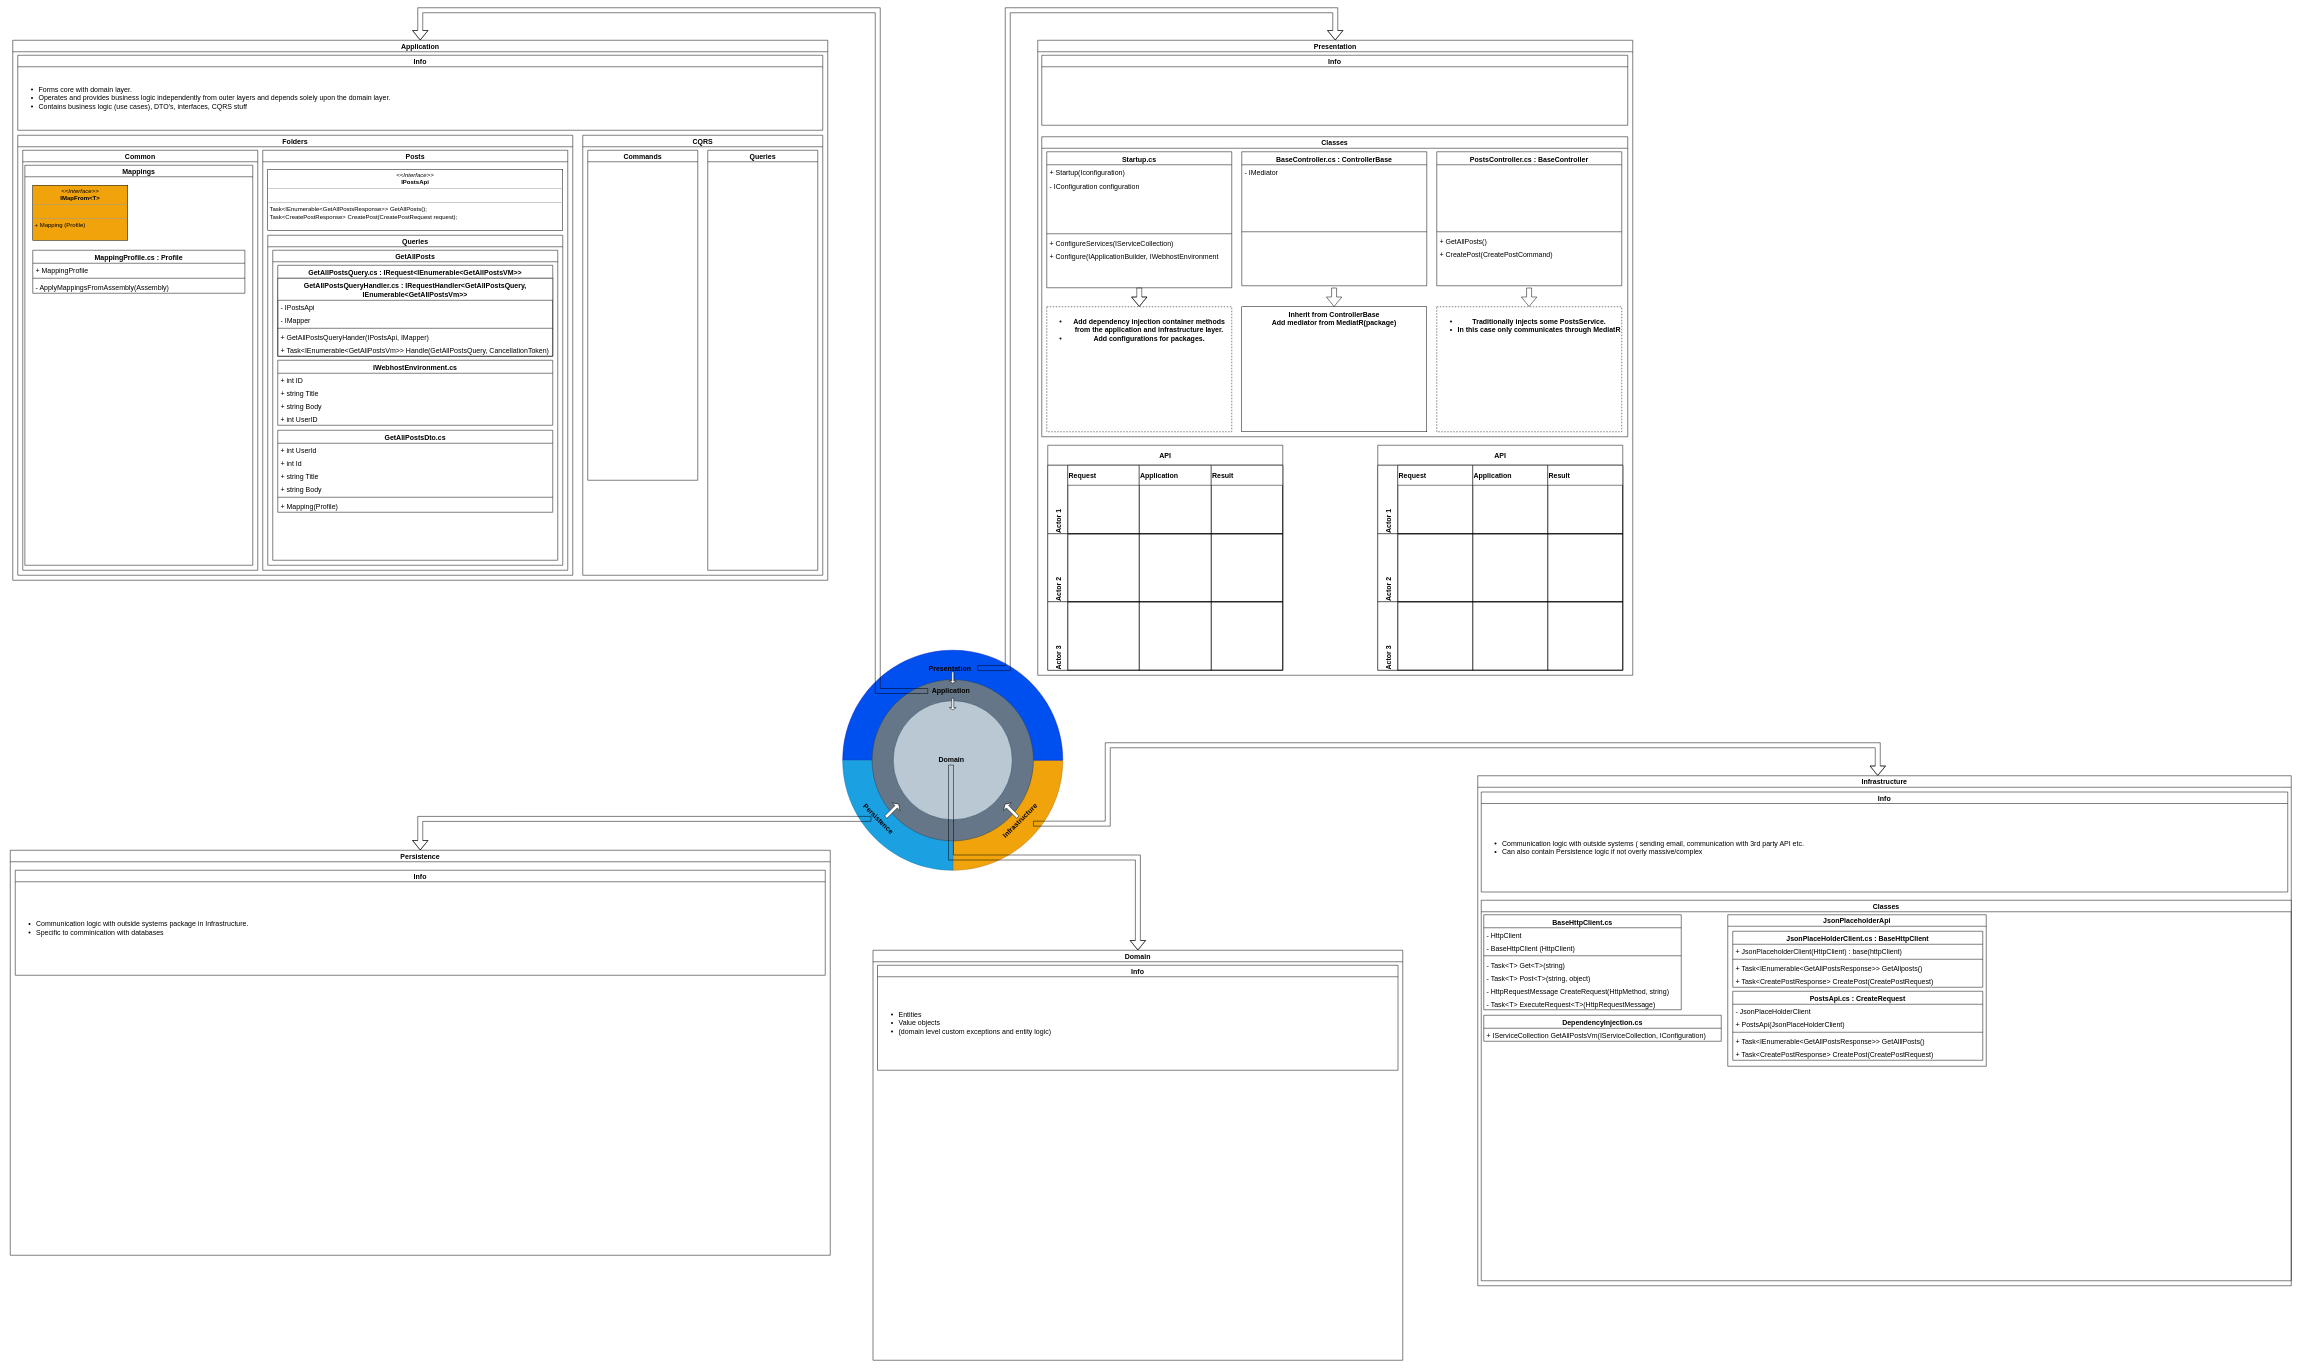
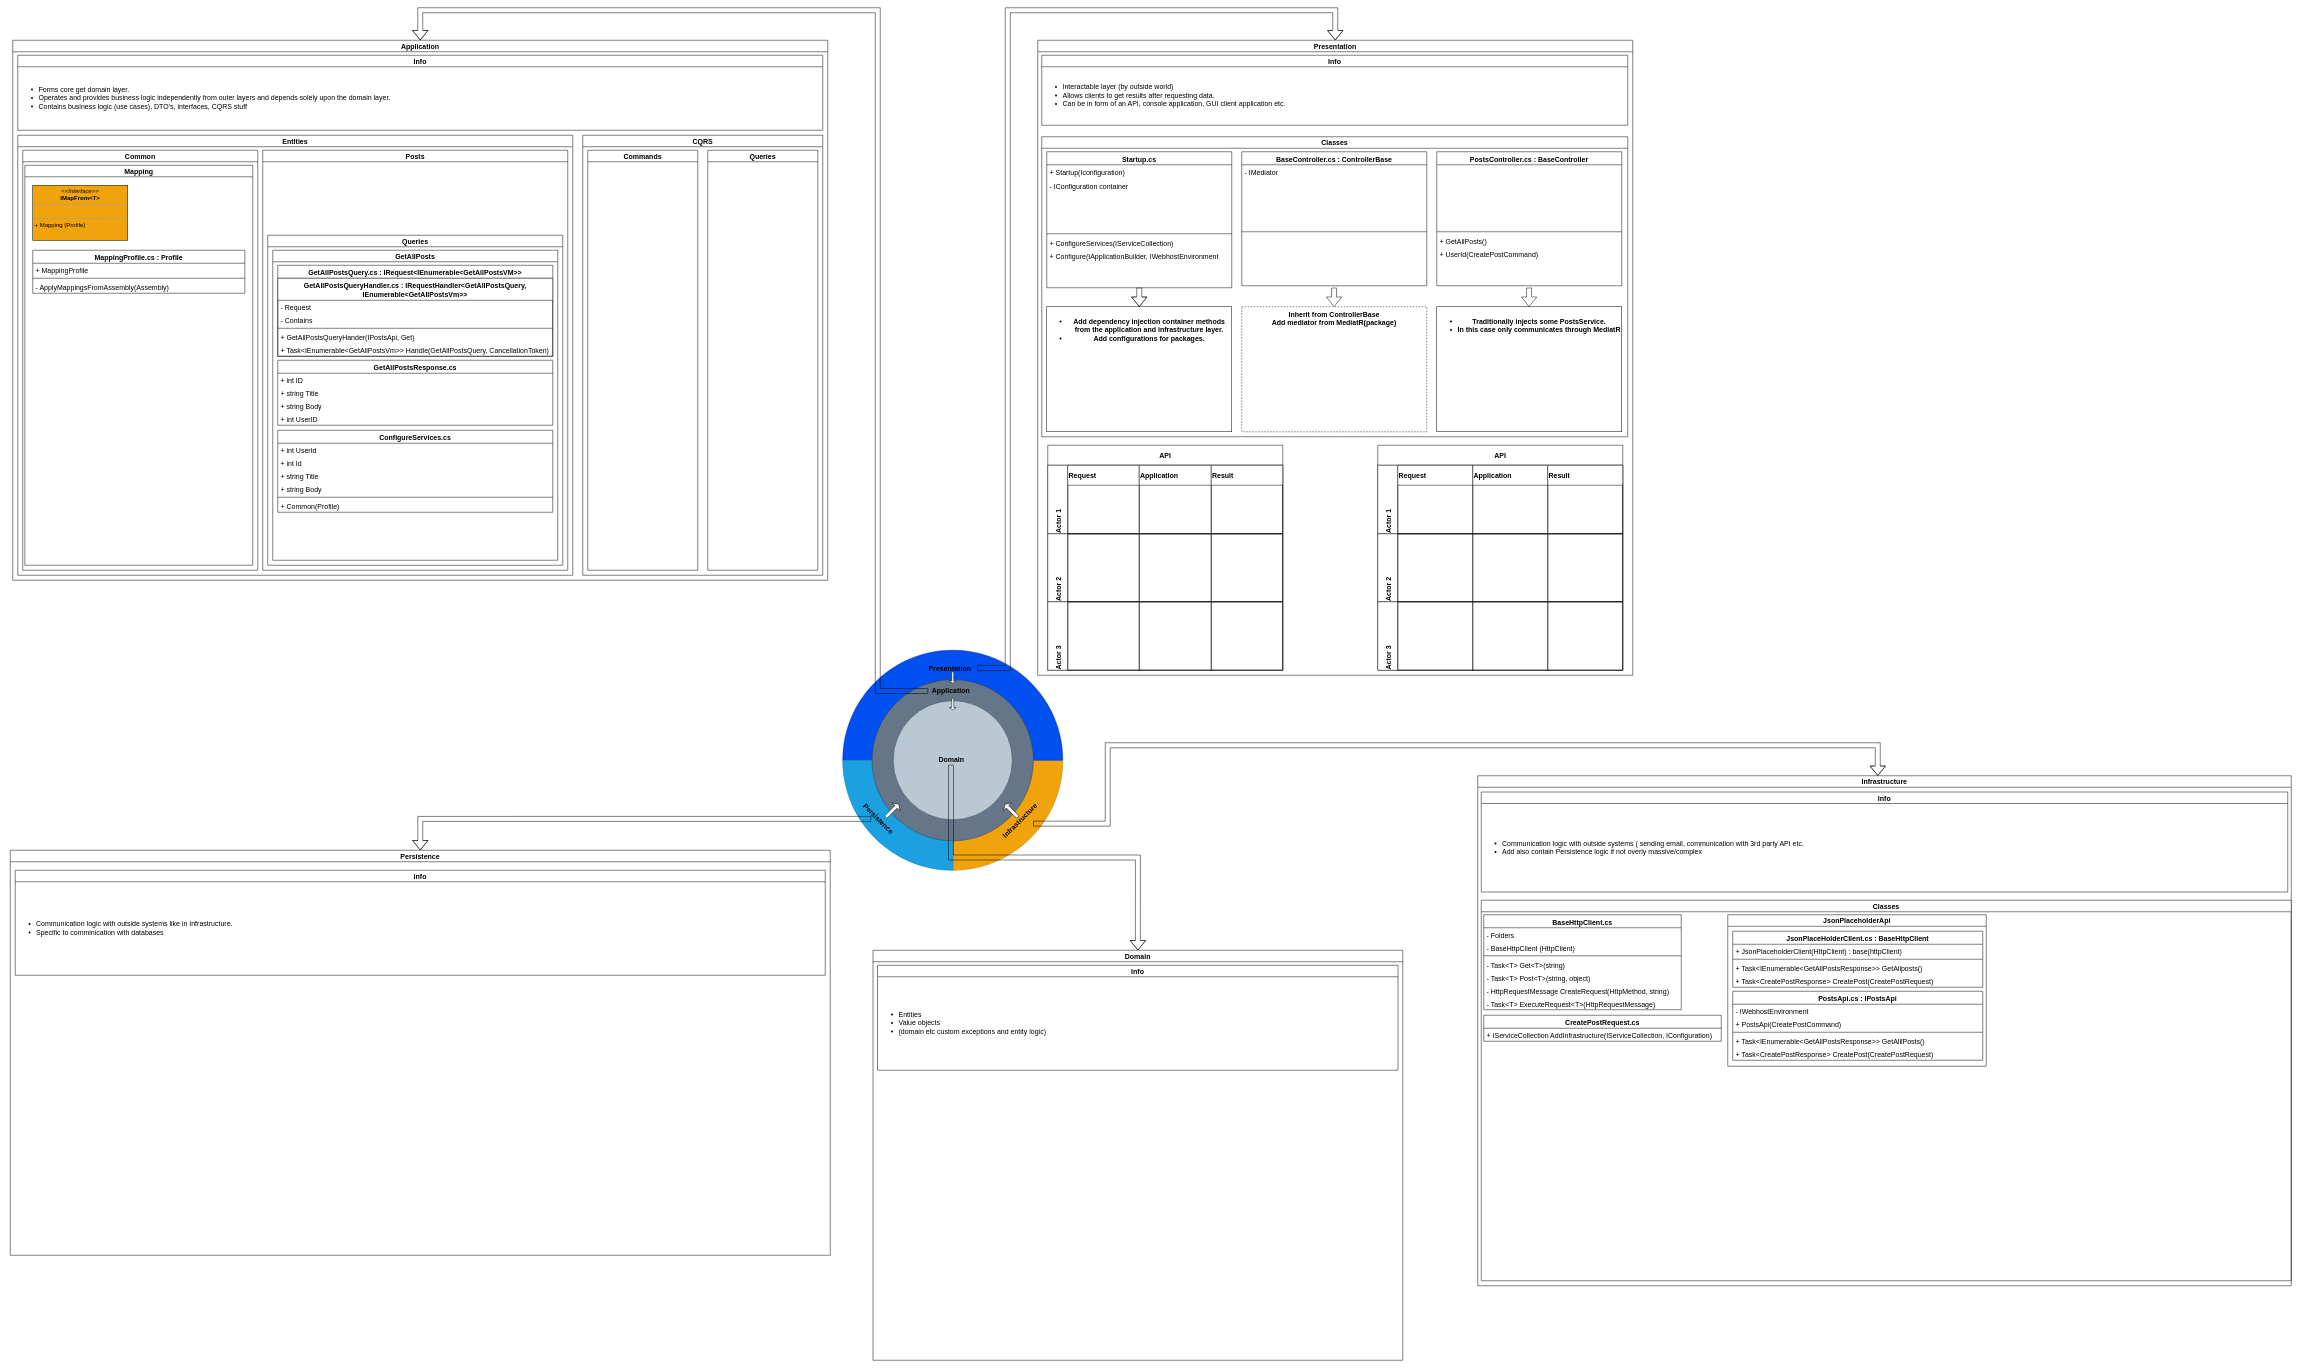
node "Interactable layer (by outside world) Allows clients to get results after requesting data. Can be in form of an API, console application, GUI client application etc.": added
node "Forms core with domain layer. Operates and provides business logic independently from outer layers and depends solely upon the domain layer. Contains business logic (use cases), DTO's, interfaces, CQRS stuff": label "Forms core with domain layer. Operates and provides business logic independently from outer layers and depends solely upon the domain layer. Contains business logic (use cases), DTO's, interfaces, CQRS stuff" -> "Forms core get domain layer. Operates and provides business logic independently from outer layers and depends solely upon the domain layer. Contains business logic (use cases), DTO's, interfaces, CQRS stuff"
node "Folders": label "Folders" -> "Entities"
node "Mappings": label "Mappings" -> "Mapping"
node "- IConfiguration configuration": label "- IConfiguration configuration" -> "- IConfiguration container"
node "<<Interface>> IPostsApi Task<IEnumerable<GetAllPostsResponse>> GetAllPosts(); Task<CreatePostResponse> CreatePost(CreatePostRequest request);": removed
node "+ CreatePost(CreatePostCommand)": label "+ CreatePost(CreatePostCommand)" -> "+ UserId(CreatePostCommand)"
node "- IPostsApi": label "- IPostsApi" -> "- Request"
node "Commands": size 110x330 -> 110x420
node "- IMapper": label "- IMapper" -> "- Contains"
node "+ GetAllPostsQueryHander(IPostsApi, IMapper)": label "+ GetAllPostsQueryHander(IPostsApi, IMapper)" -> "+ GetAllPostsQueryHander(IPostsApi, Get)"
node "IWebhostEnvironment.cs": label "IWebhostEnvironment.cs" -> "GetAllPostsResponse.cs"
node "Add dependency injection container methods from the application and infrastructure layer. Add configurations for packages.": style dashed -> solid
node "Inherit from ControllerBase Add mediator from MediatR(package)": style solid -> dashed
node "Traditionally injects some PostsService. In this case only communicates through MediatR": style dashed -> solid
node "GetAllPostsDto.cs": label "GetAllPostsDto.cs" -> "ConfigureServices.cs"
node "+ Mapping(Profile)": label "+ Mapping(Profile)" -> "+ Common(Profile)"
node "Communication logic with outside systems ( sending email, communication with 3rd party API etc. Can also contain Persistence logic if not overly massive/complex": label "Communication logic with outside systems ( sending email, communication with 3rd party API etc. Can also contain Persistence logic if not overly massive/complex" -> "Communication logic with outside systems ( sending email, communication with 3rd party API etc. Add also contain Persistence logic if not overly massive/complex"
node "Communication logic with outside systems package in Infrastructure. Specific to comminication with databases": label "Communication logic with outside systems package in Infrastructure. Specific to comminication with databases" -> "Communication logic with outside systems like in Infrastructure. Specific to comminication with databases"
node "- HttpClient": label "- HttpClient" -> "- Folders"
node "PostsApi.cs : CreateRequest": label "PostsApi.cs : CreateRequest" -> "PostsApi.cs : IPostsApi"
node "- JsonPlaceHolderClient": label "- JsonPlaceHolderClient" -> "- IWebhostEnvironment"
node "Entities Value objects (domain level custom exceptions and entity logic)": label "Entities Value objects (domain level custom exceptions and entity logic)" -> "Entities Value objects (domain etc custom exceptions and entity logic)"
node "DependencyInjection.cs": label "DependencyInjection.cs" -> "CreatePostRequest.cs"
node "+ PostsApi(JsonPlaceHolderClient)": label "+ PostsApi(JsonPlaceHolderClient)" -> "+ PostsApi(CreatePostCommand)"
node "+ IServiceCollection GetAllPostsVm(IServiceCollection, IConfiguration)": label "+ IServiceCollection GetAllPostsVm(IServiceCollection, IConfiguration)" -> "+ IServiceCollection AddInfrastructure(IServiceCollection, IConfiguration)"
